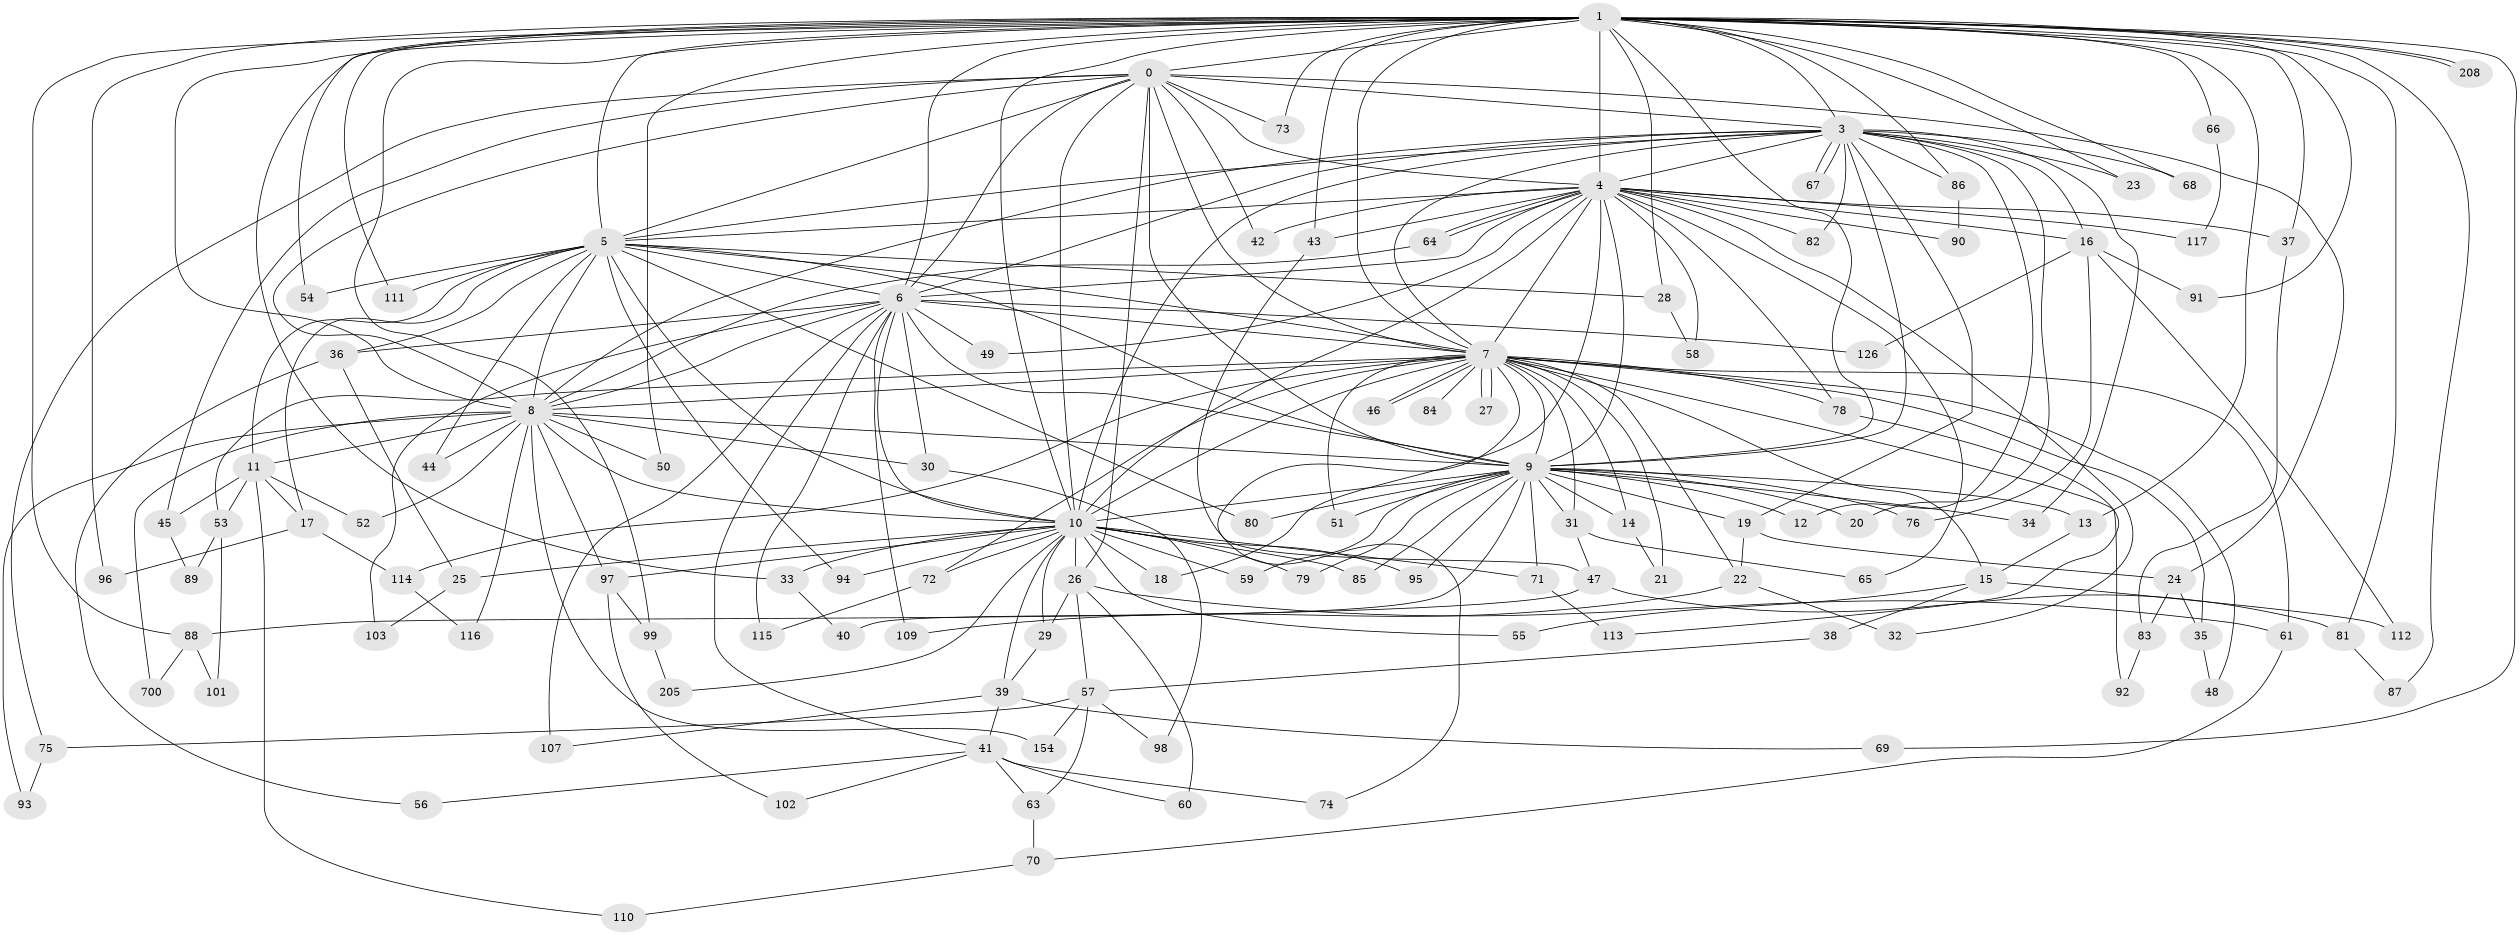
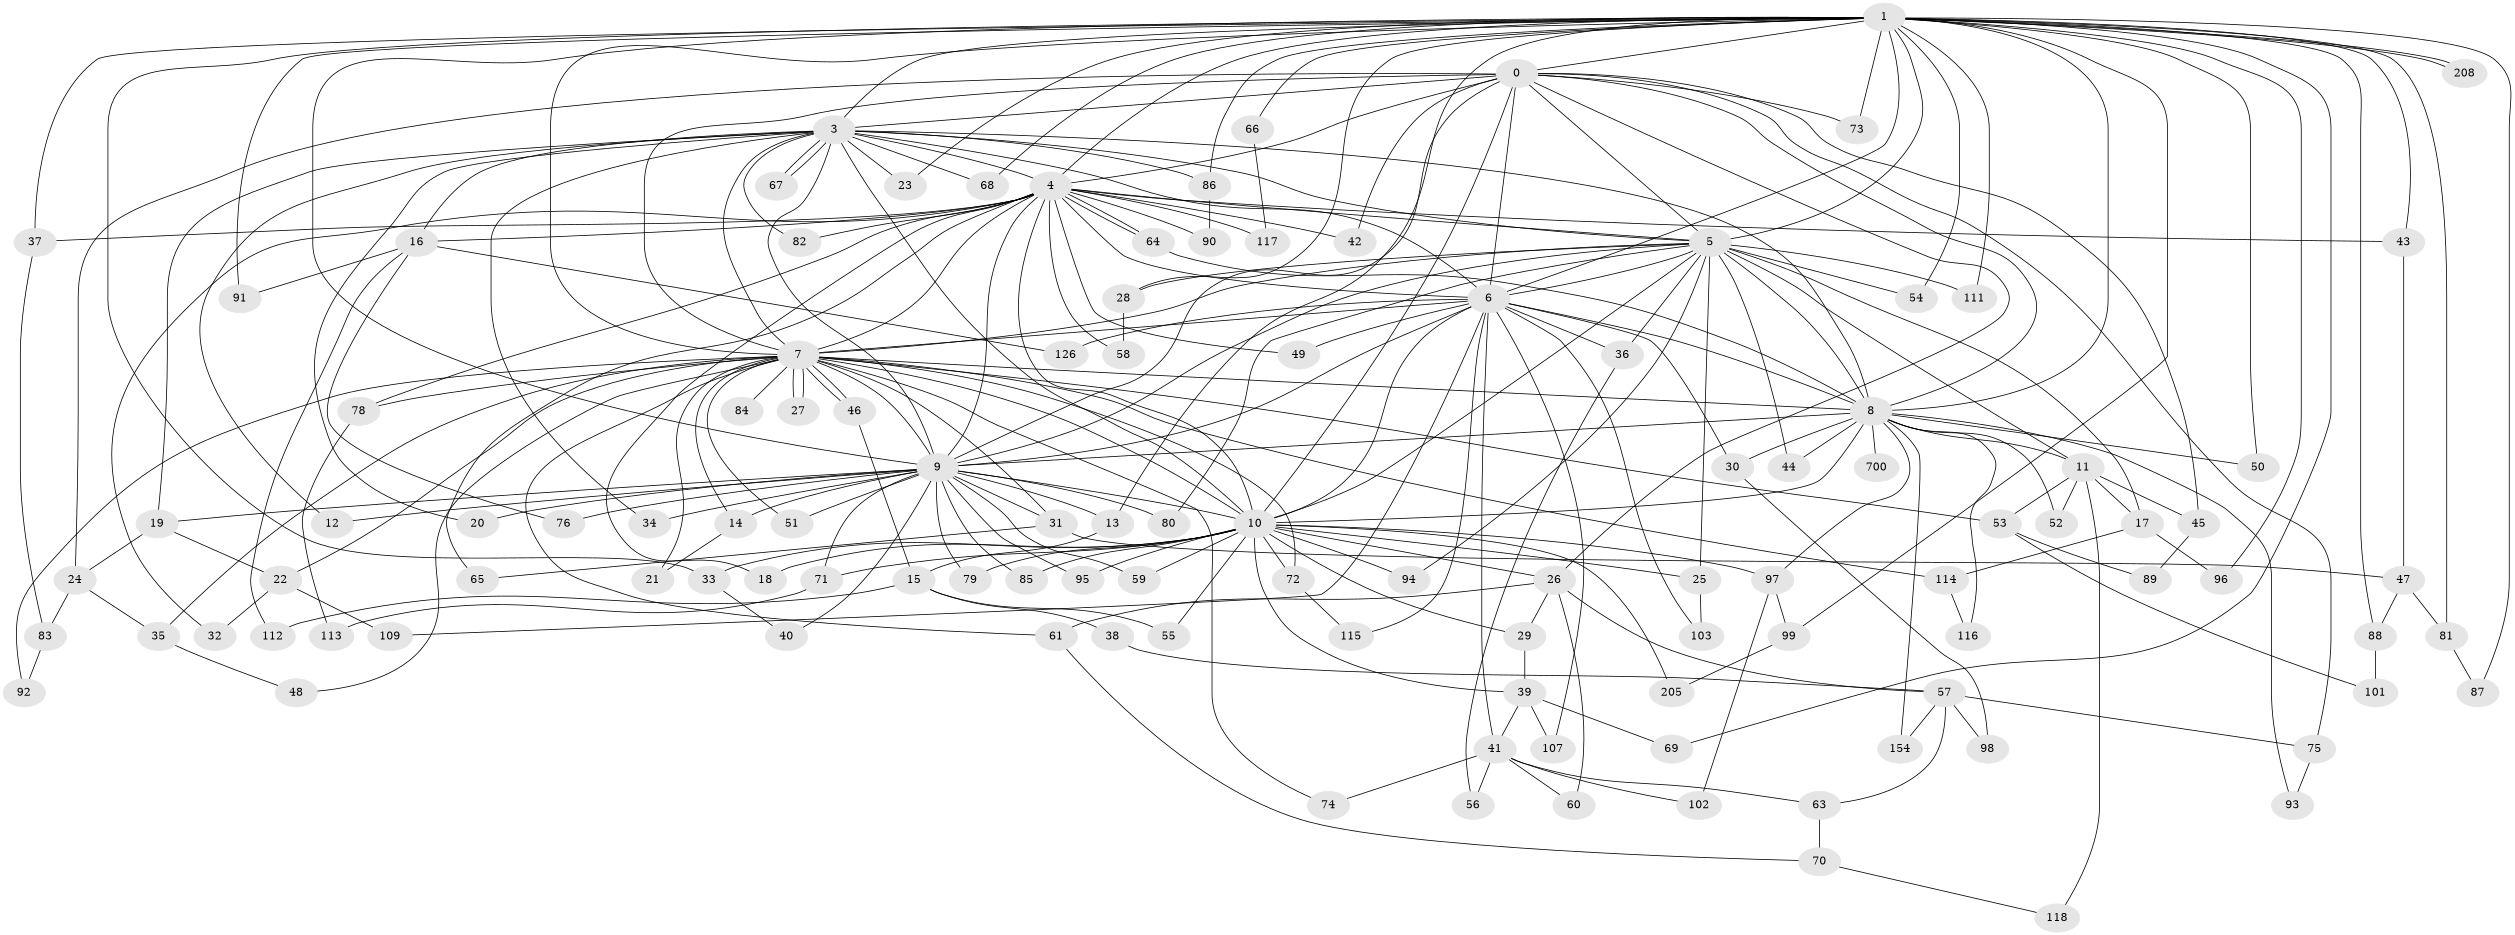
edge "1" -- "10": removed
edge "7" -- "15": now "46" -- "15"
edge "36" -- "25": now "5" -- "25"
edge "88" -- "700": removed
node "110": label "110" -> "118"
